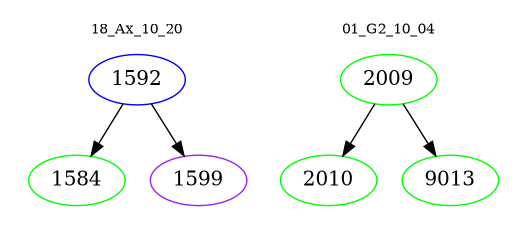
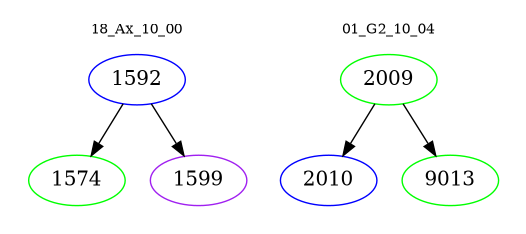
cluster "18_Ax_10_20": label "18_Ax_10_20" -> "18_Ax_10_00"
node "1584": label "1584" -> "1574"
node "2010": color green -> blue
